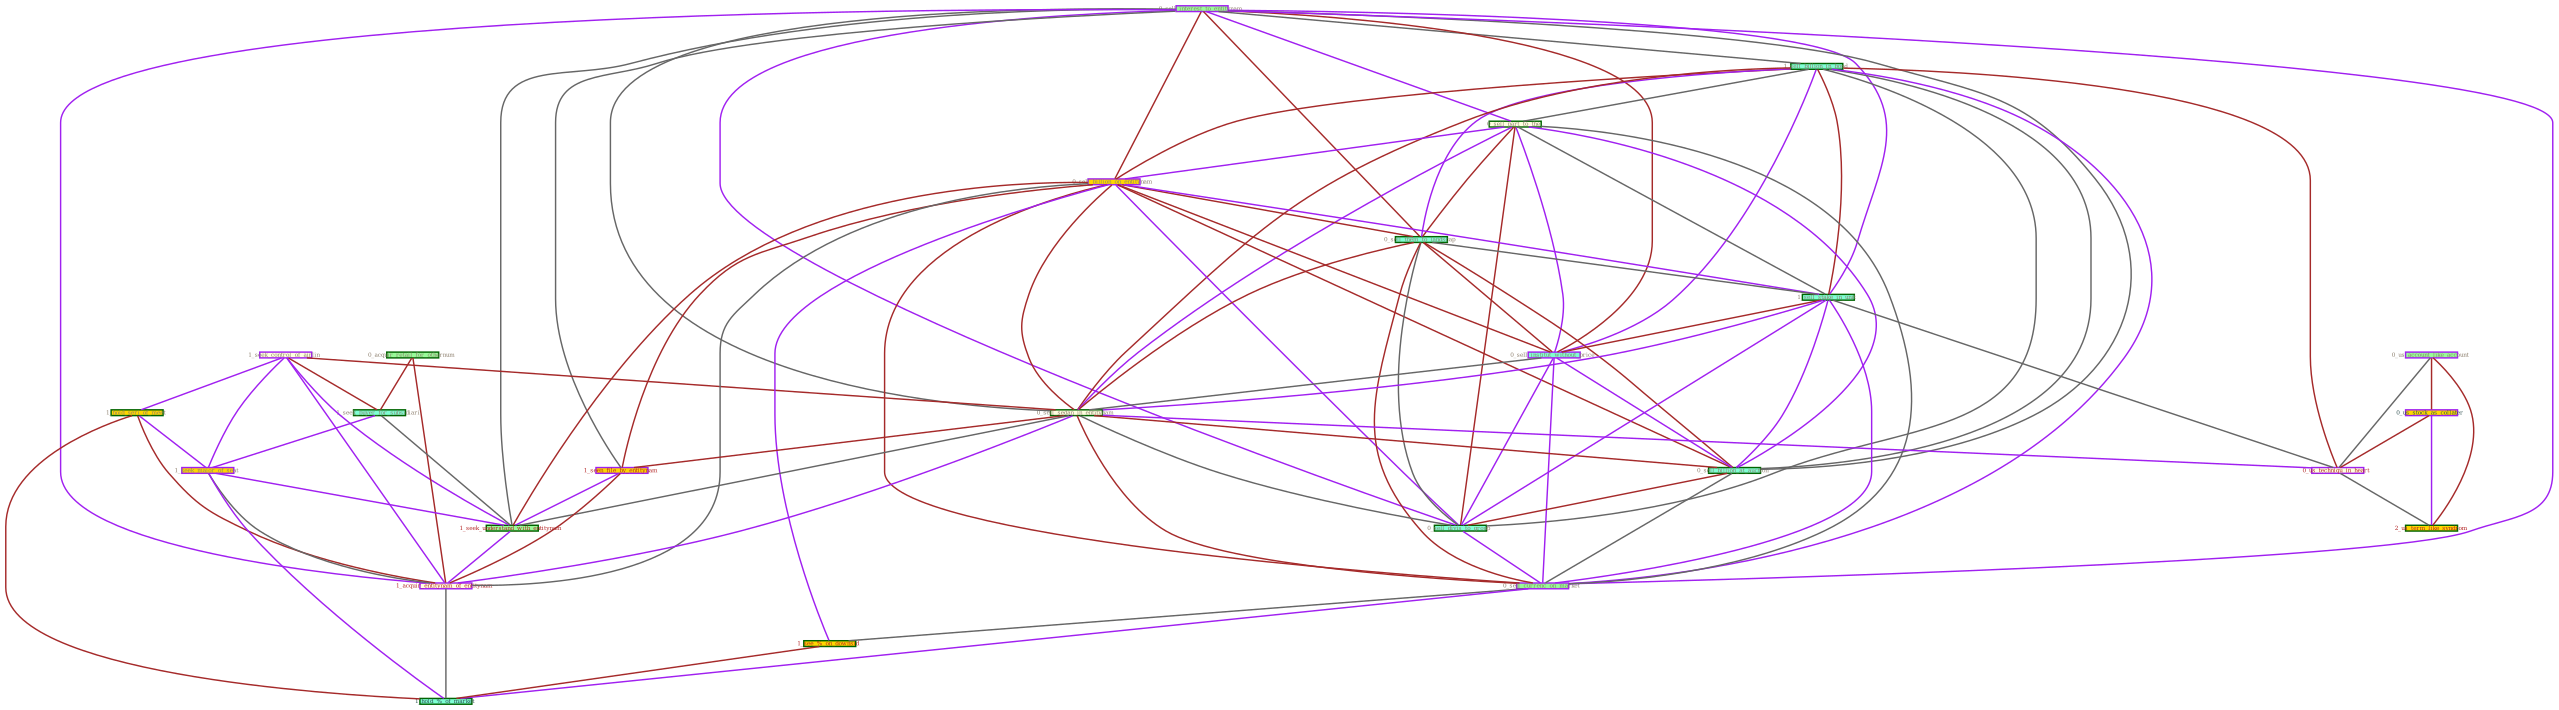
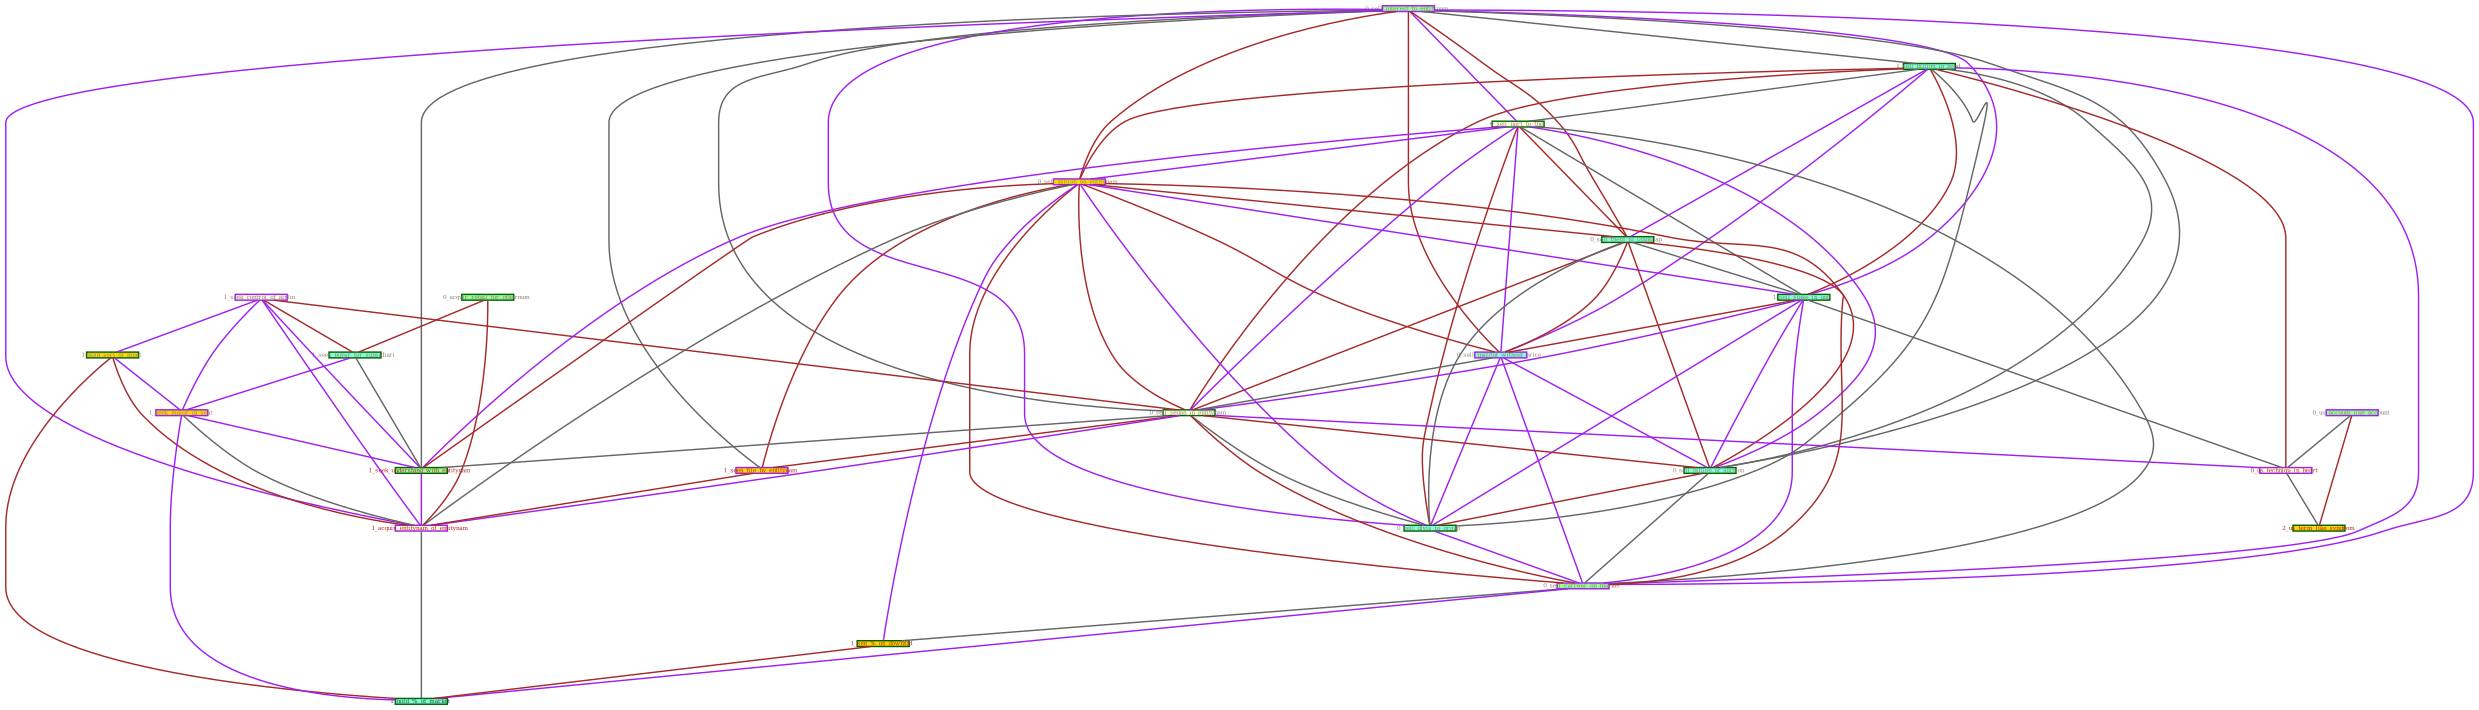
node "0_us_stock_as_collater": removed
edge "1_seen_file_by_entitynam" -- "1_seek_understand_with_entitynam": now "0_sell_part_to_the" -- "1_seek_understand_with_entitynam"
